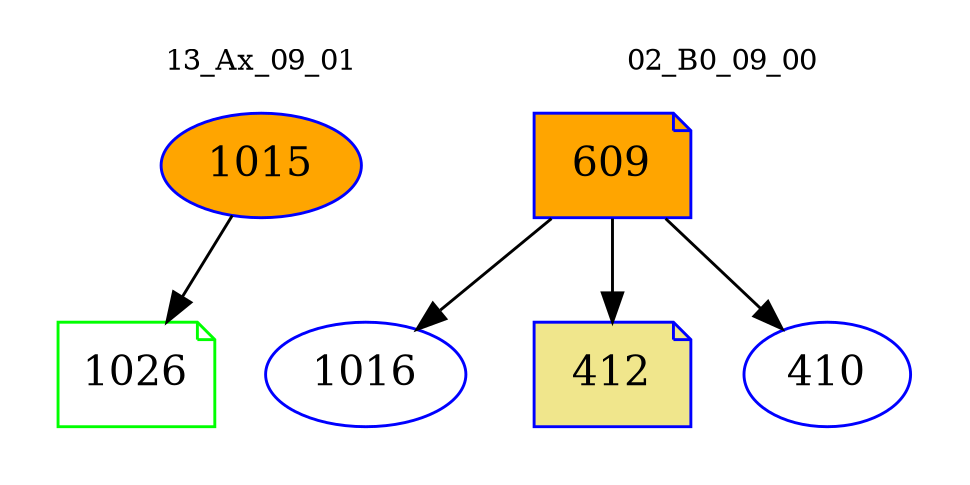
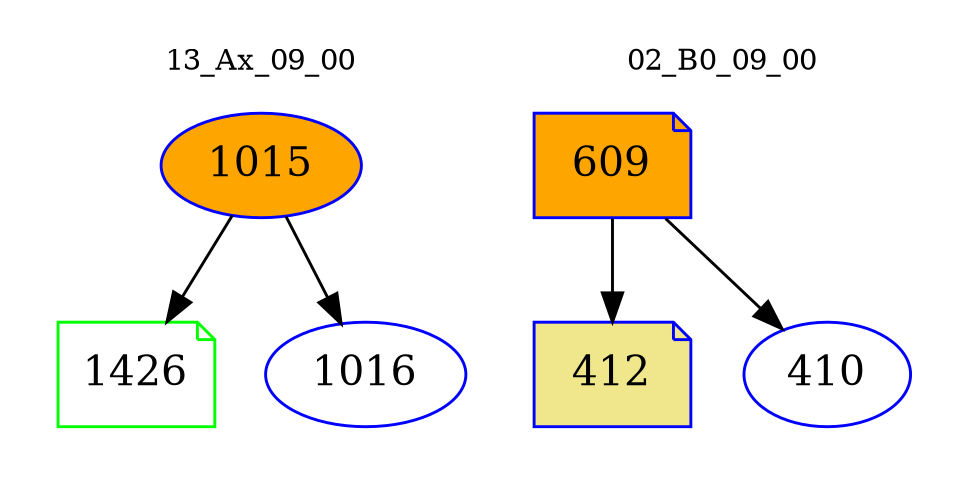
cluster "13_Ax_09_01": label "13_Ax_09_01" -> "13_Ax_09_00"
edge "609" -> "1016": now "1015" -> "1016"
node "1026": label "1026" -> "1426"
